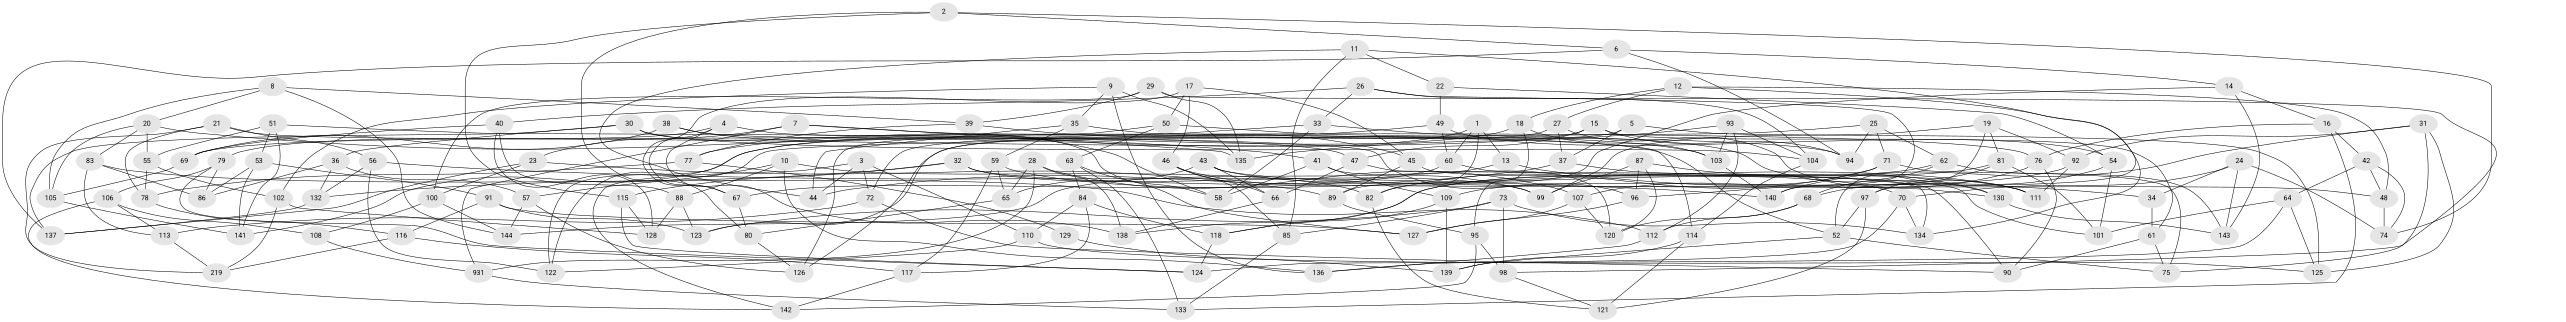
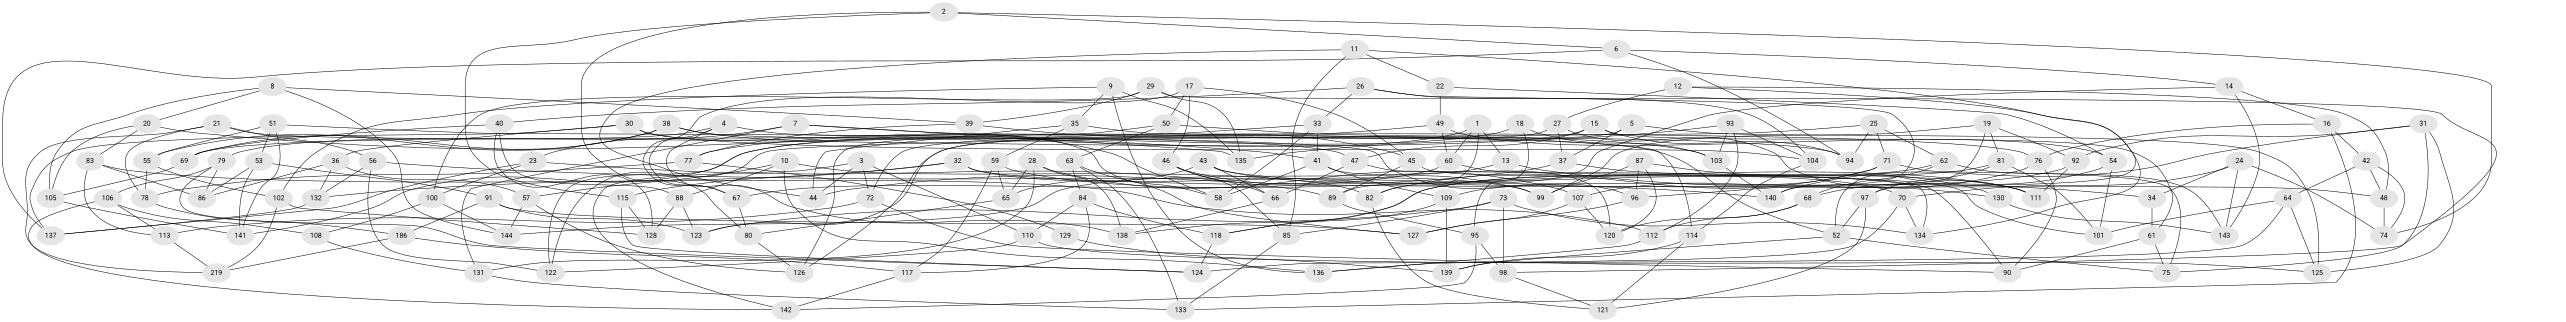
edge "12" -- "18": removed
edge "20" -- "55": now "38" -- "55"
edge "33" -- "130": now "33" -- "41"
node "116": label "116" -> "186"
node "931": label "931" -> "131"
